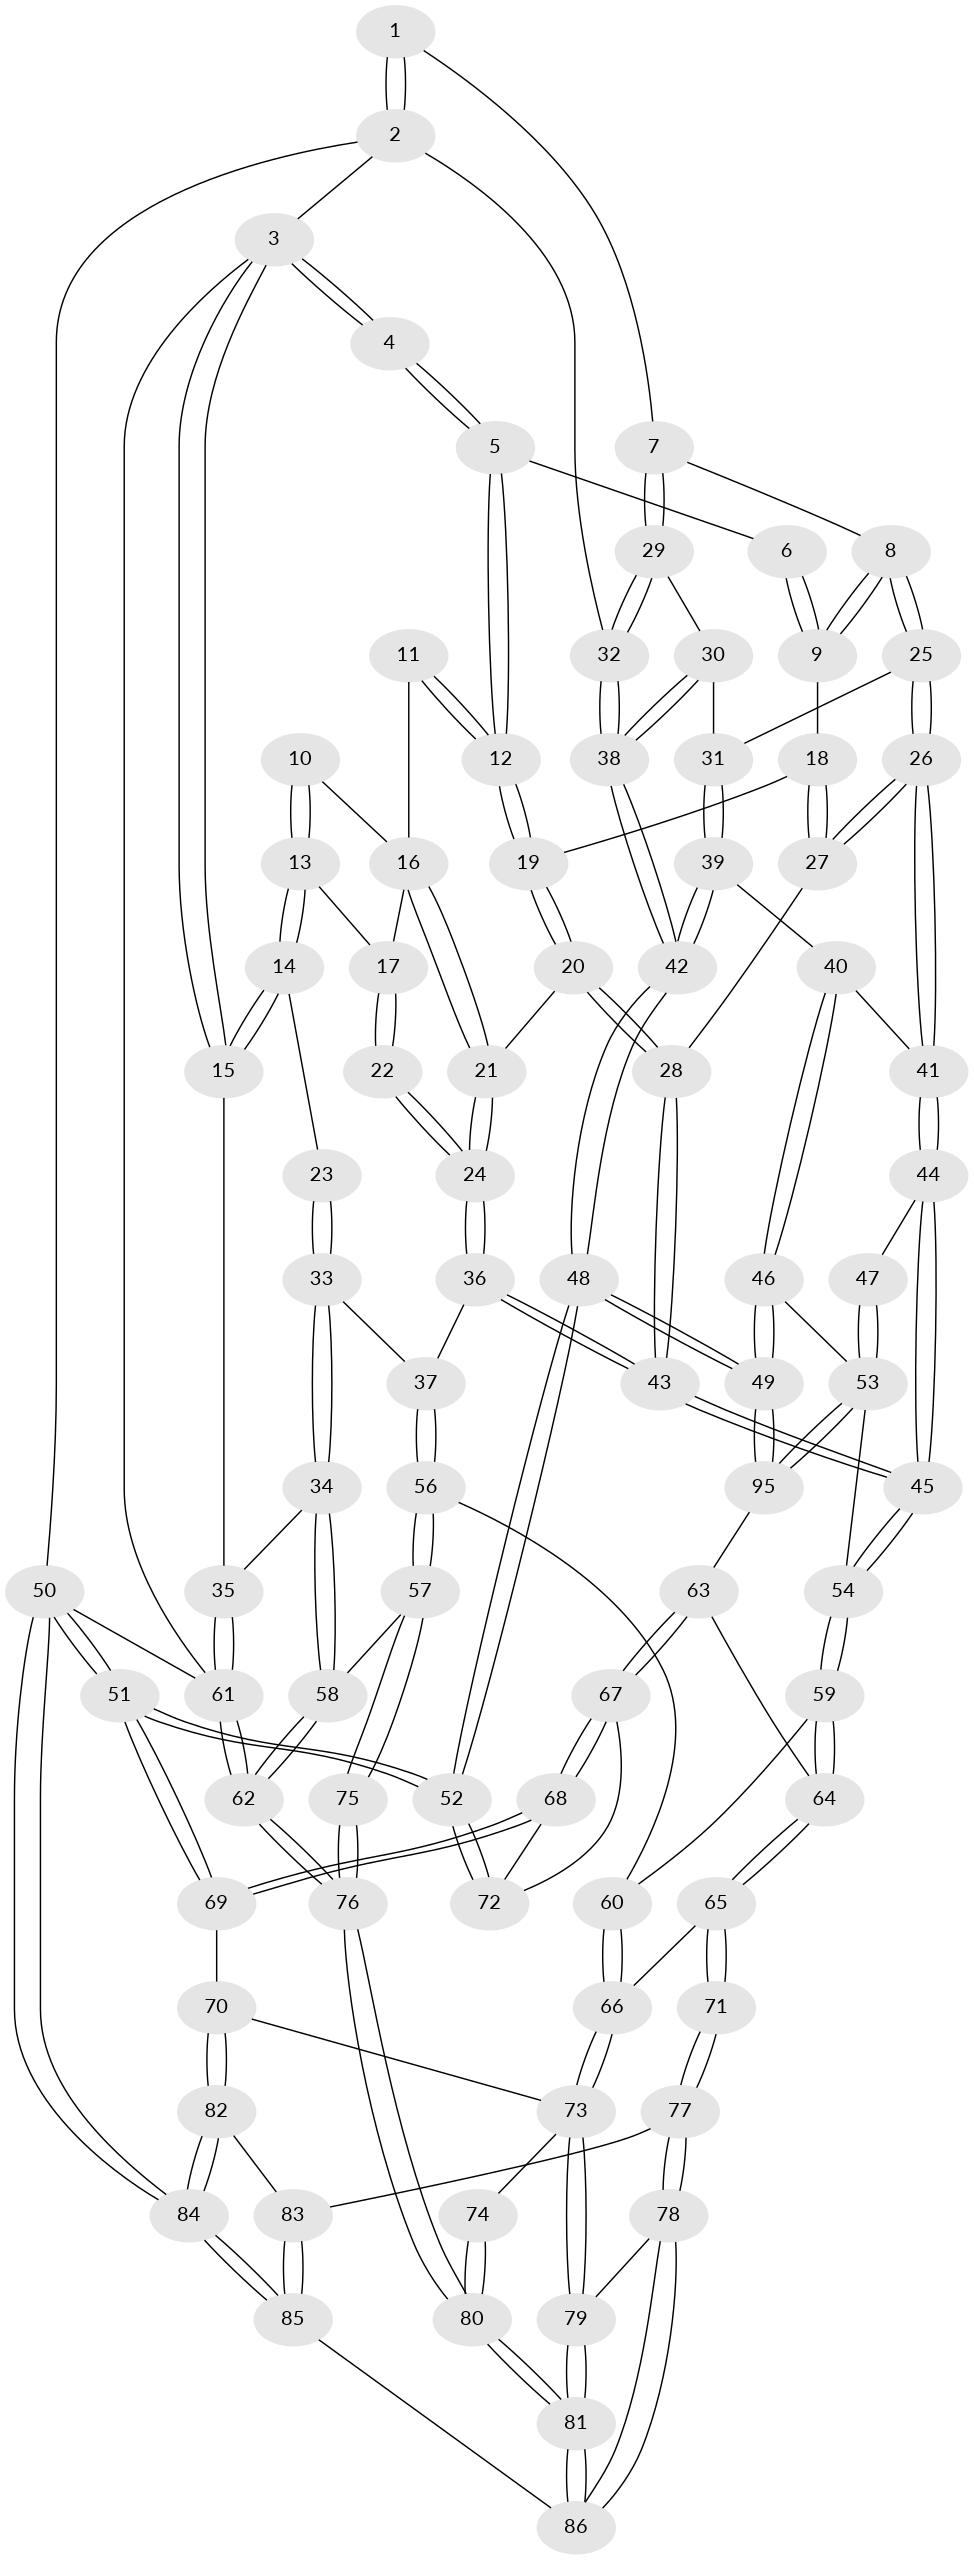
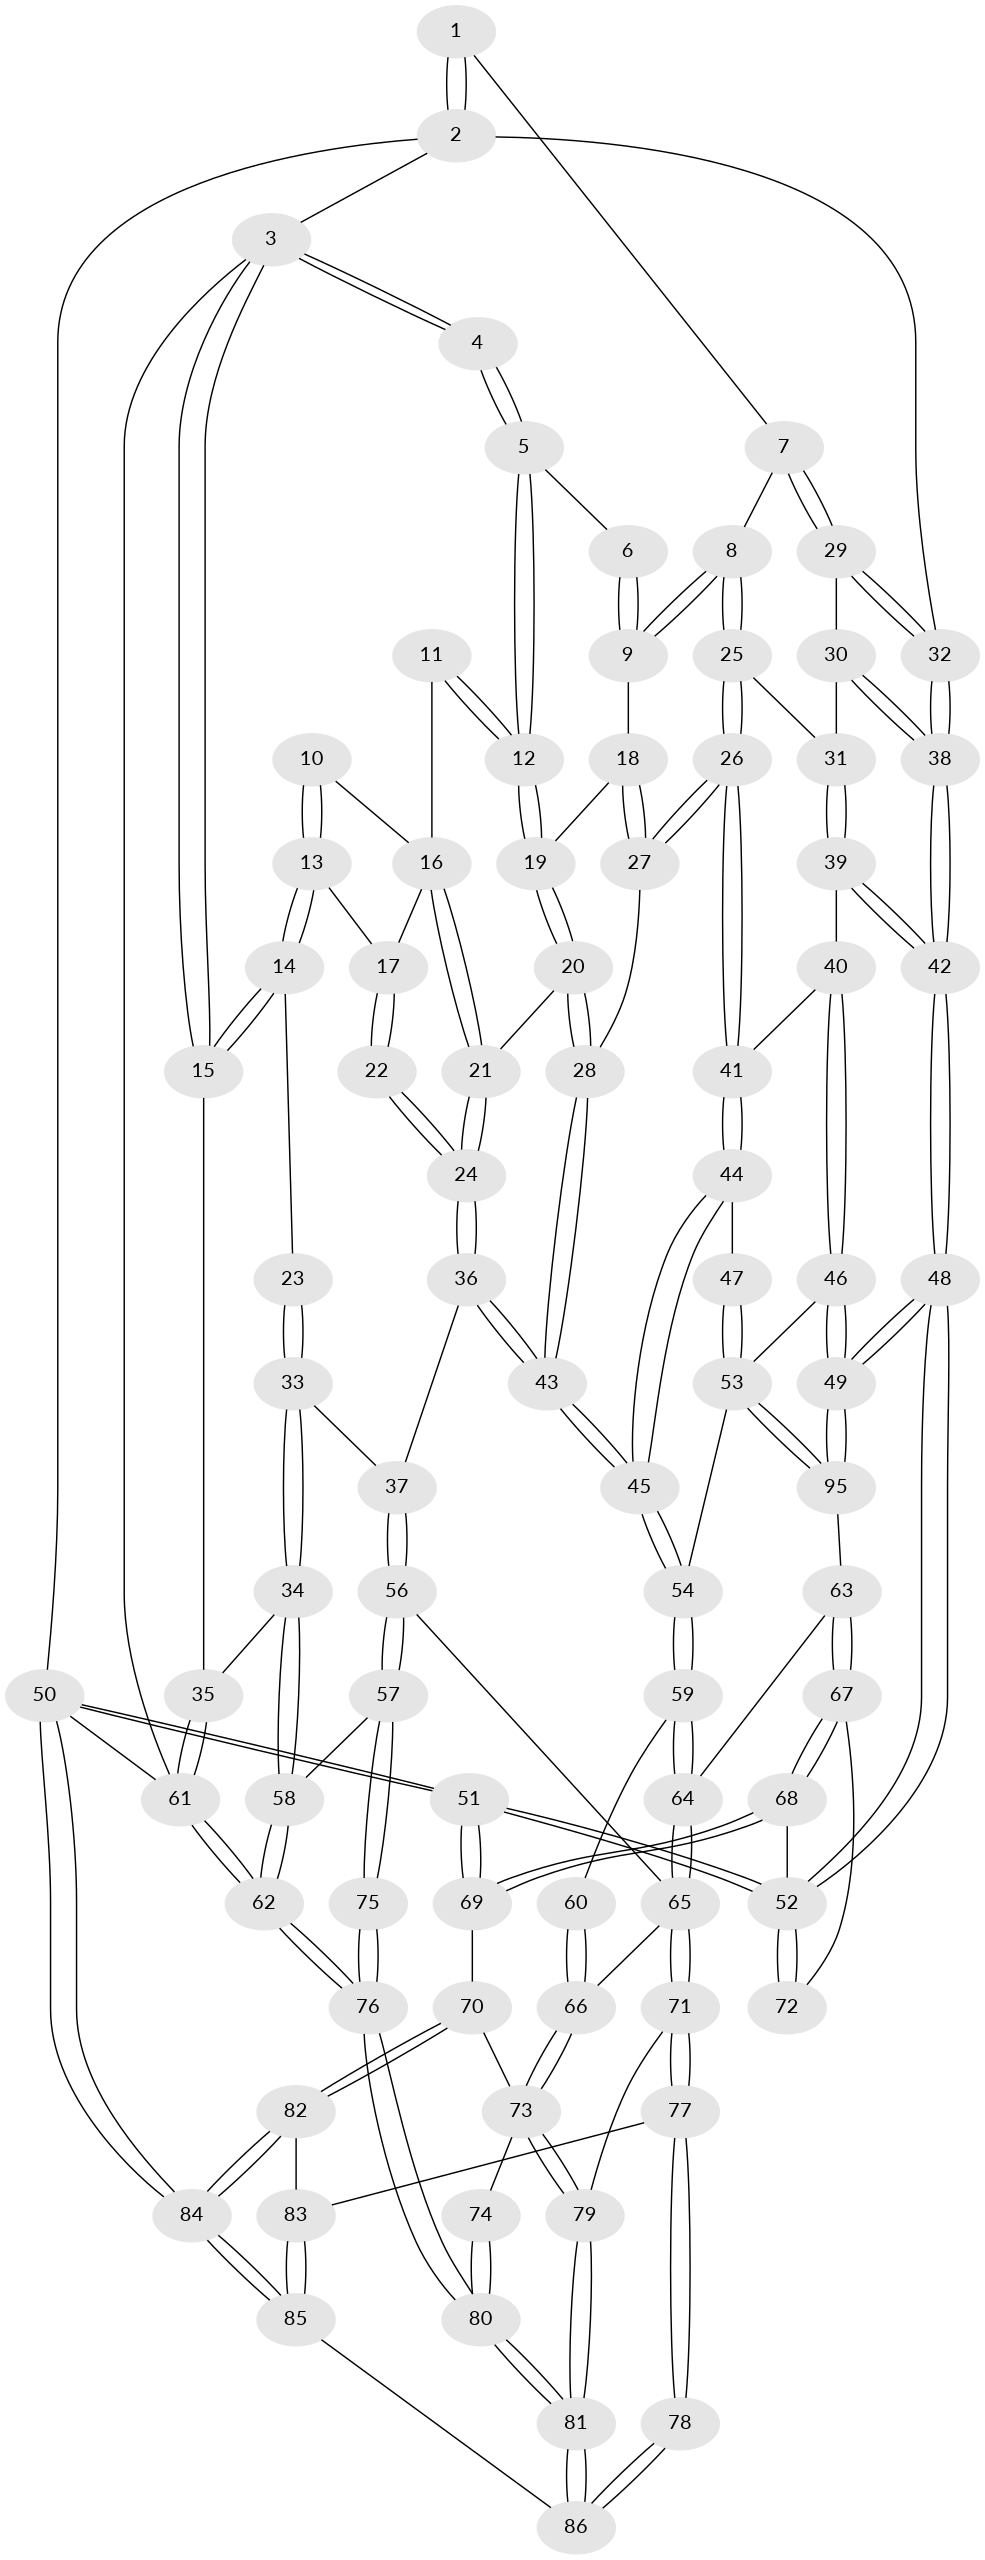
edge "56" -- "60": now "56" -- "65"
edge "68" -- "72": now "68" -- "52"
edge "78" -- "79": now "71" -- "79"
